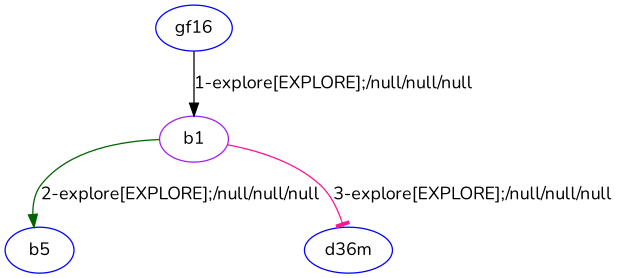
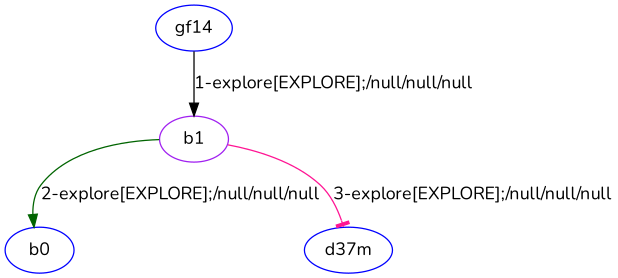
node "gf16": label "gf16" -> "gf14"
node "b5": label "b5" -> "b0"
node "d36m": label "d36m" -> "d37m"
